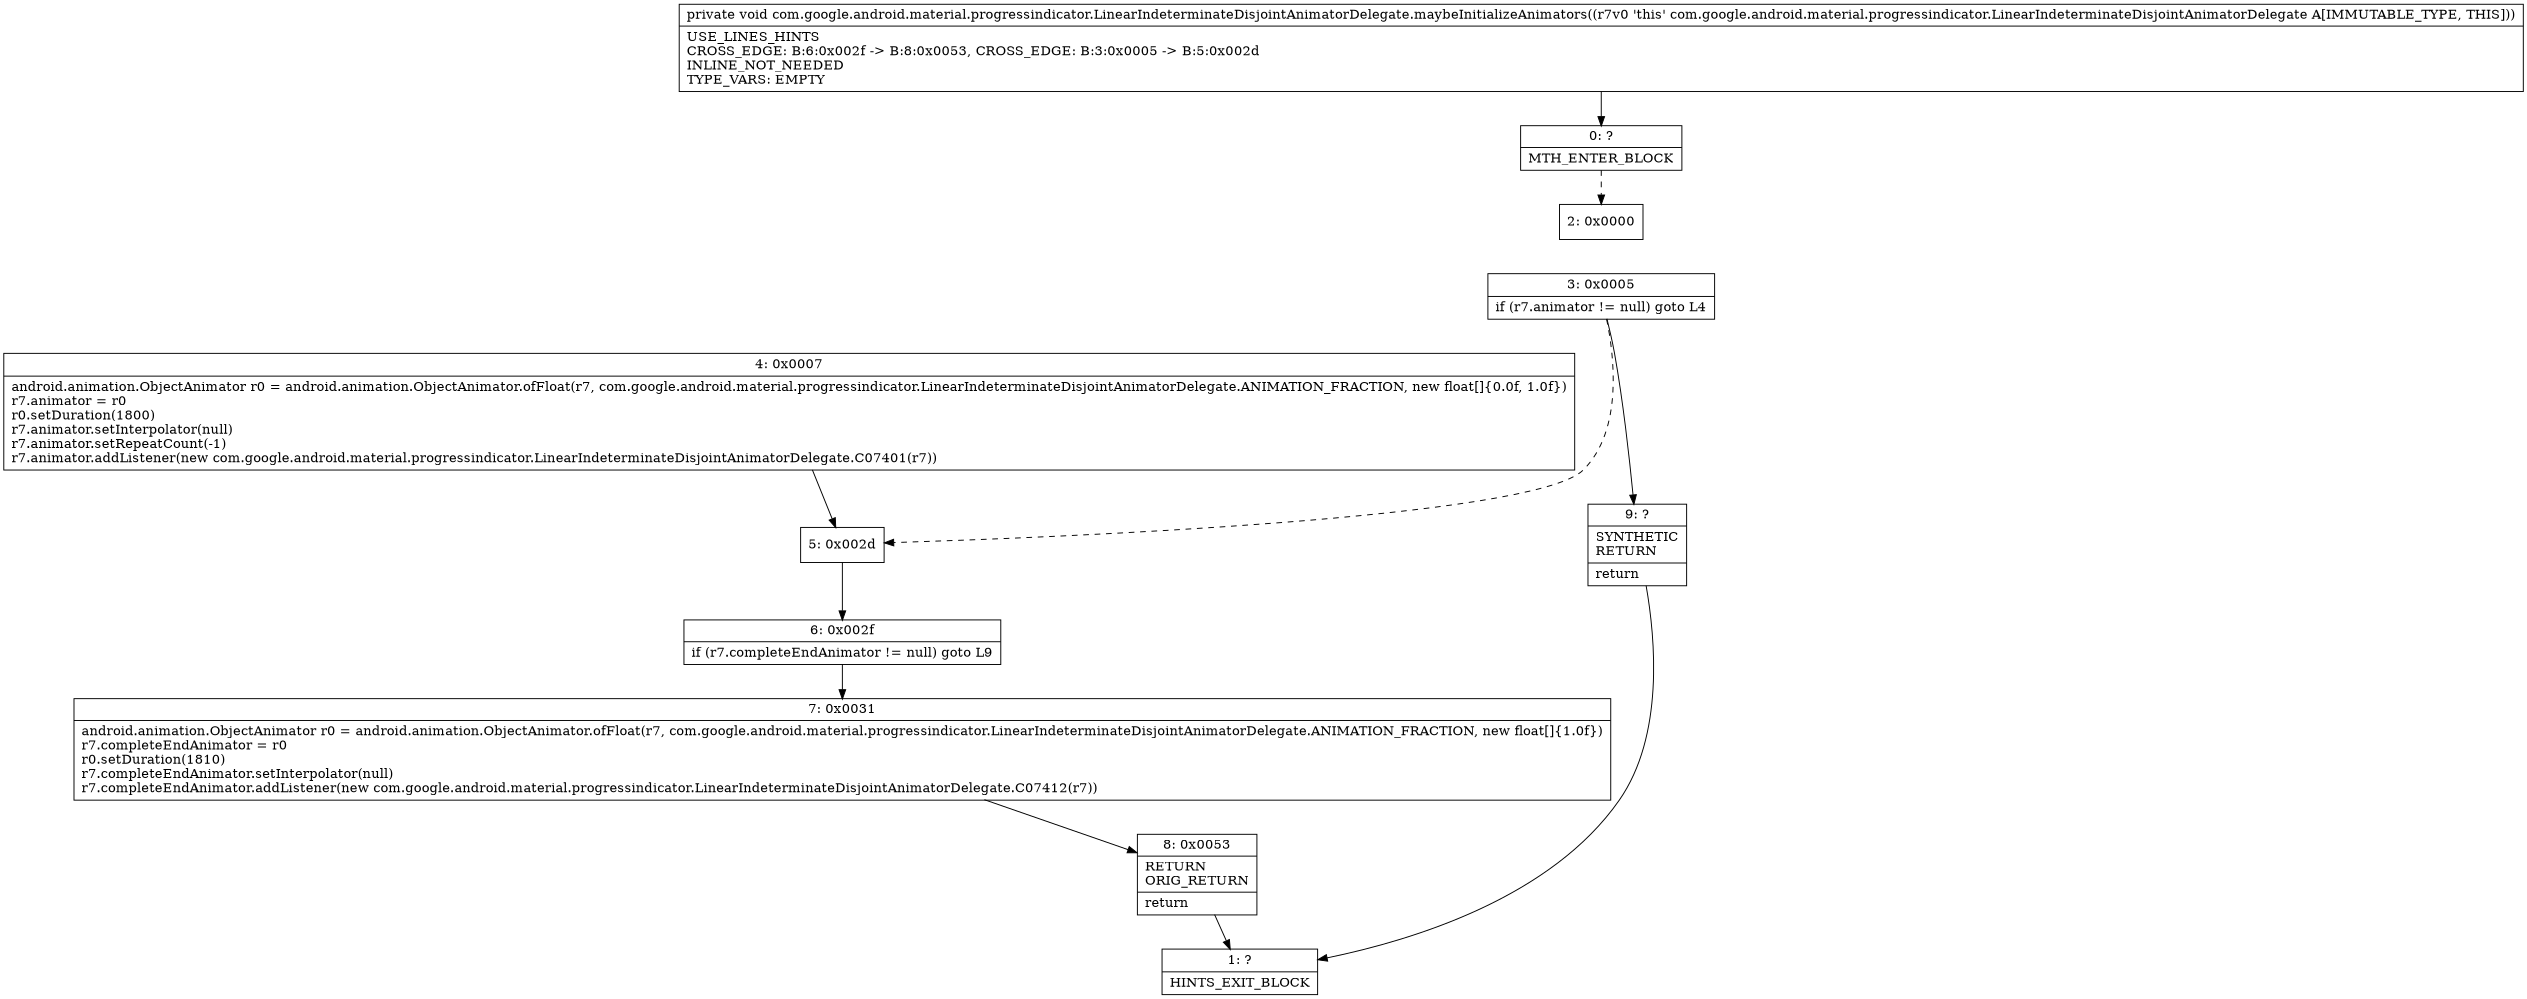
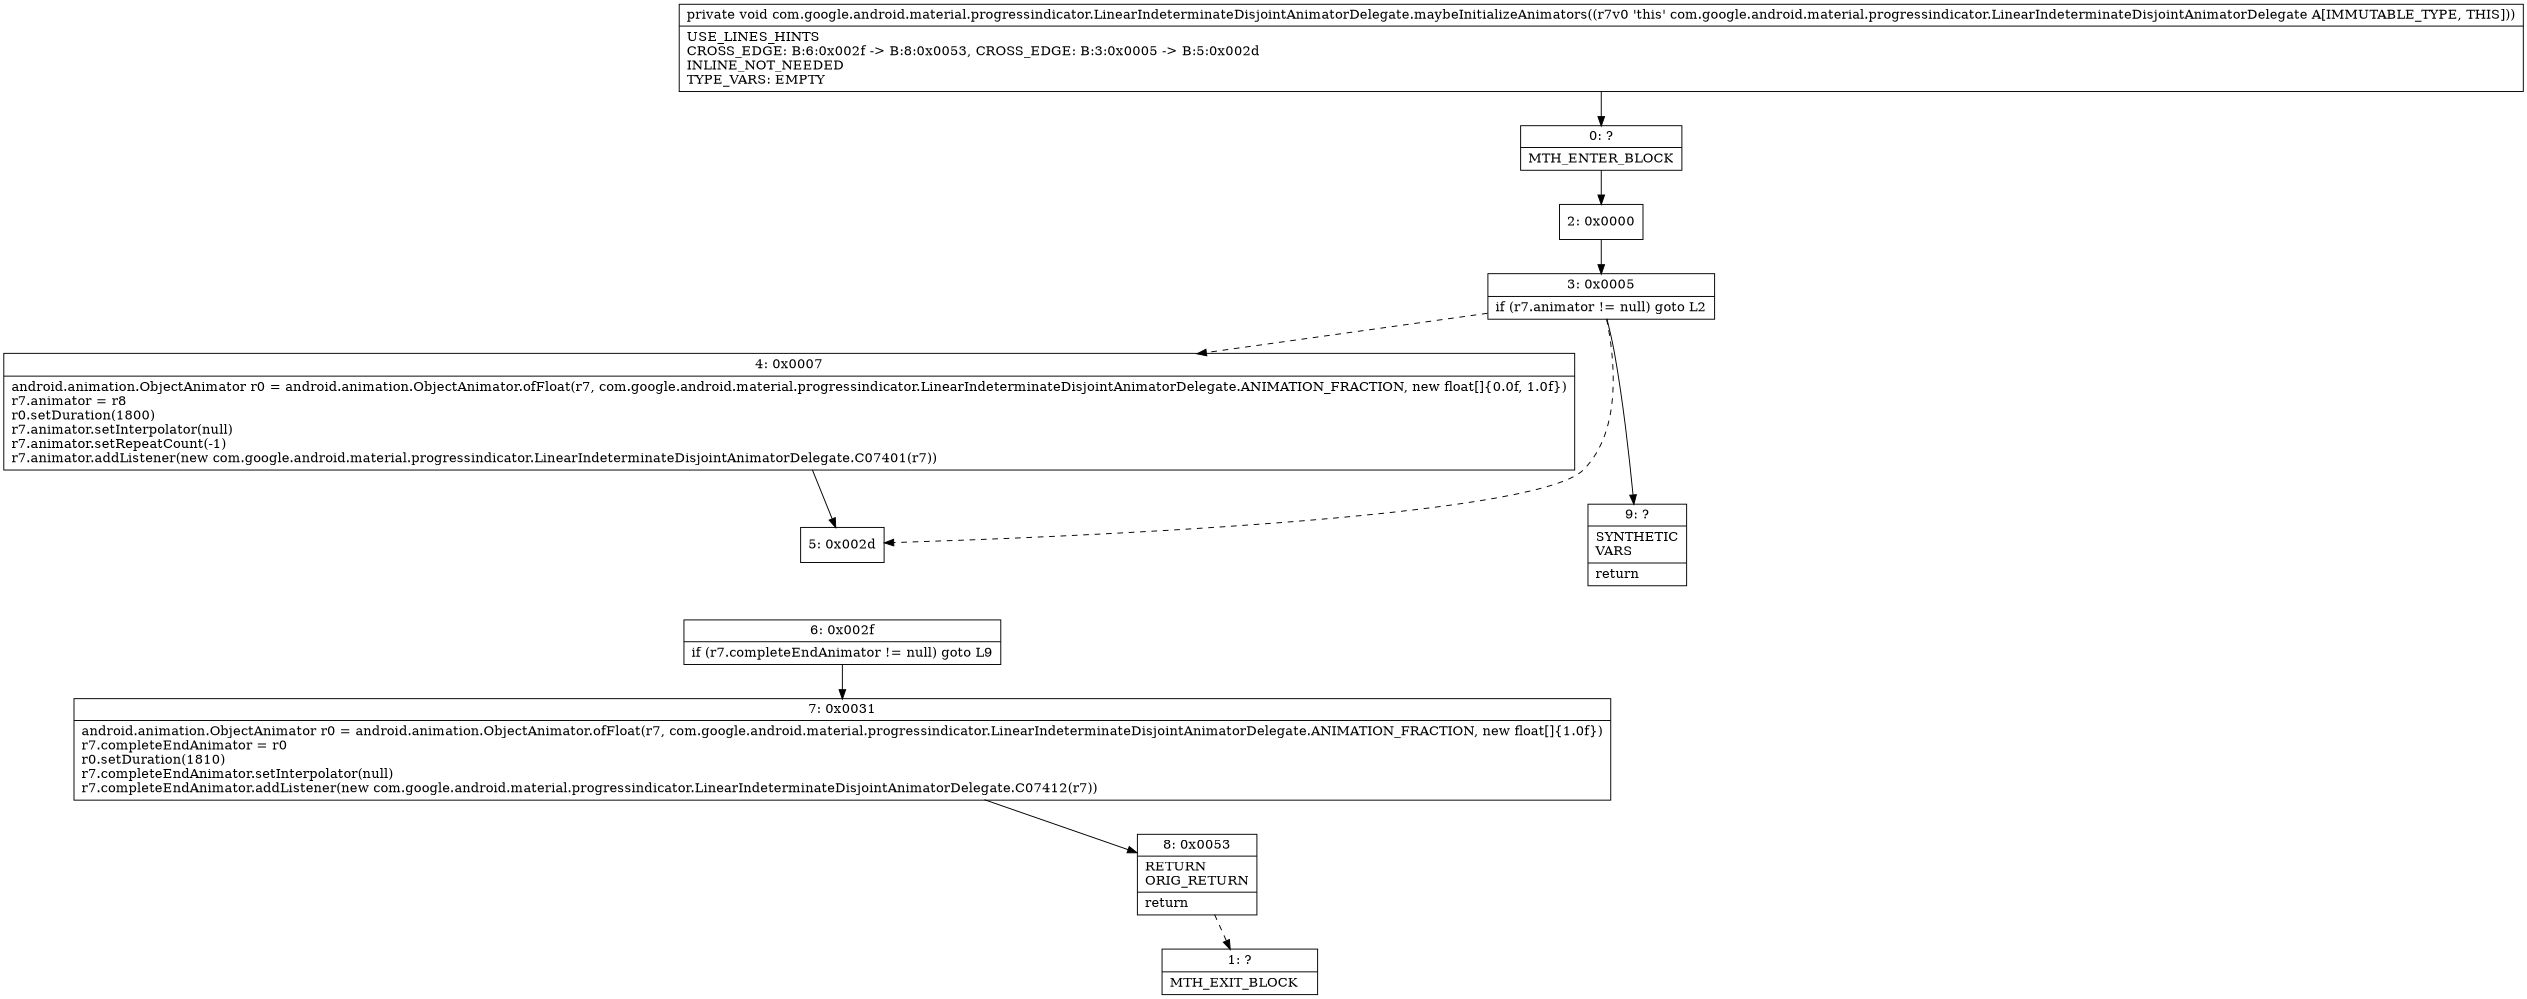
edge "0: ?" -> "2: 0x0000": style dashed -> solid
edge "2: 0x0000" -> "3: 0x0005": added
node "3: 0x0005": text "if (r7.animator != null) goto L4" -> "if (r7.animator != null) goto L2"
edge "3: 0x0005" -> "4: 0x0007": added
node "4: 0x0007": text "r7.animator = r0" -> "r7.animator = r8"
node "9: ?": text "RETURN" -> "VARS"
edge "5: 0x002d" -> "6: 0x002f": removed
edge "9: ?" -> "1: ?": removed
edge "8: 0x0053" -> "1: ?": style solid -> dashed
node "1: ?": text "HINTS_EXIT_BLOCK" -> "MTH_EXIT_BLOCK"
